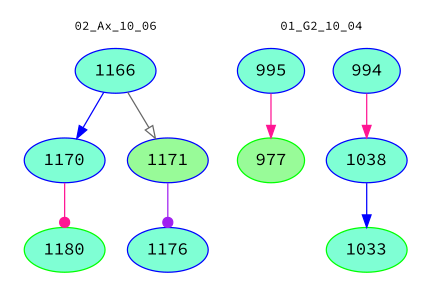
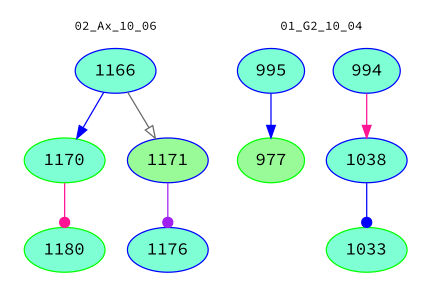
edge "995" -> "977": color deeppink -> blue
node "1170": color blue -> green
edge "1038" -> "1033": arrowhead normal -> dot
